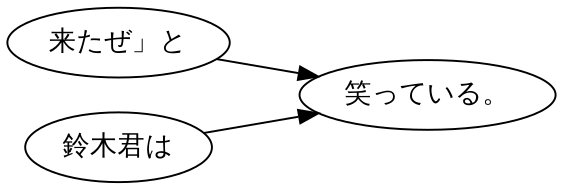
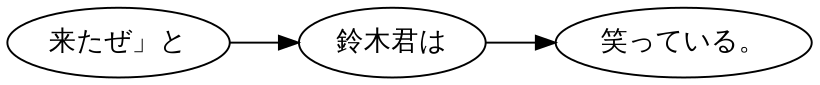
edge "来たぜ」と" -> "笑っている。": now "来たぜ」と" -> "鈴木君は"
